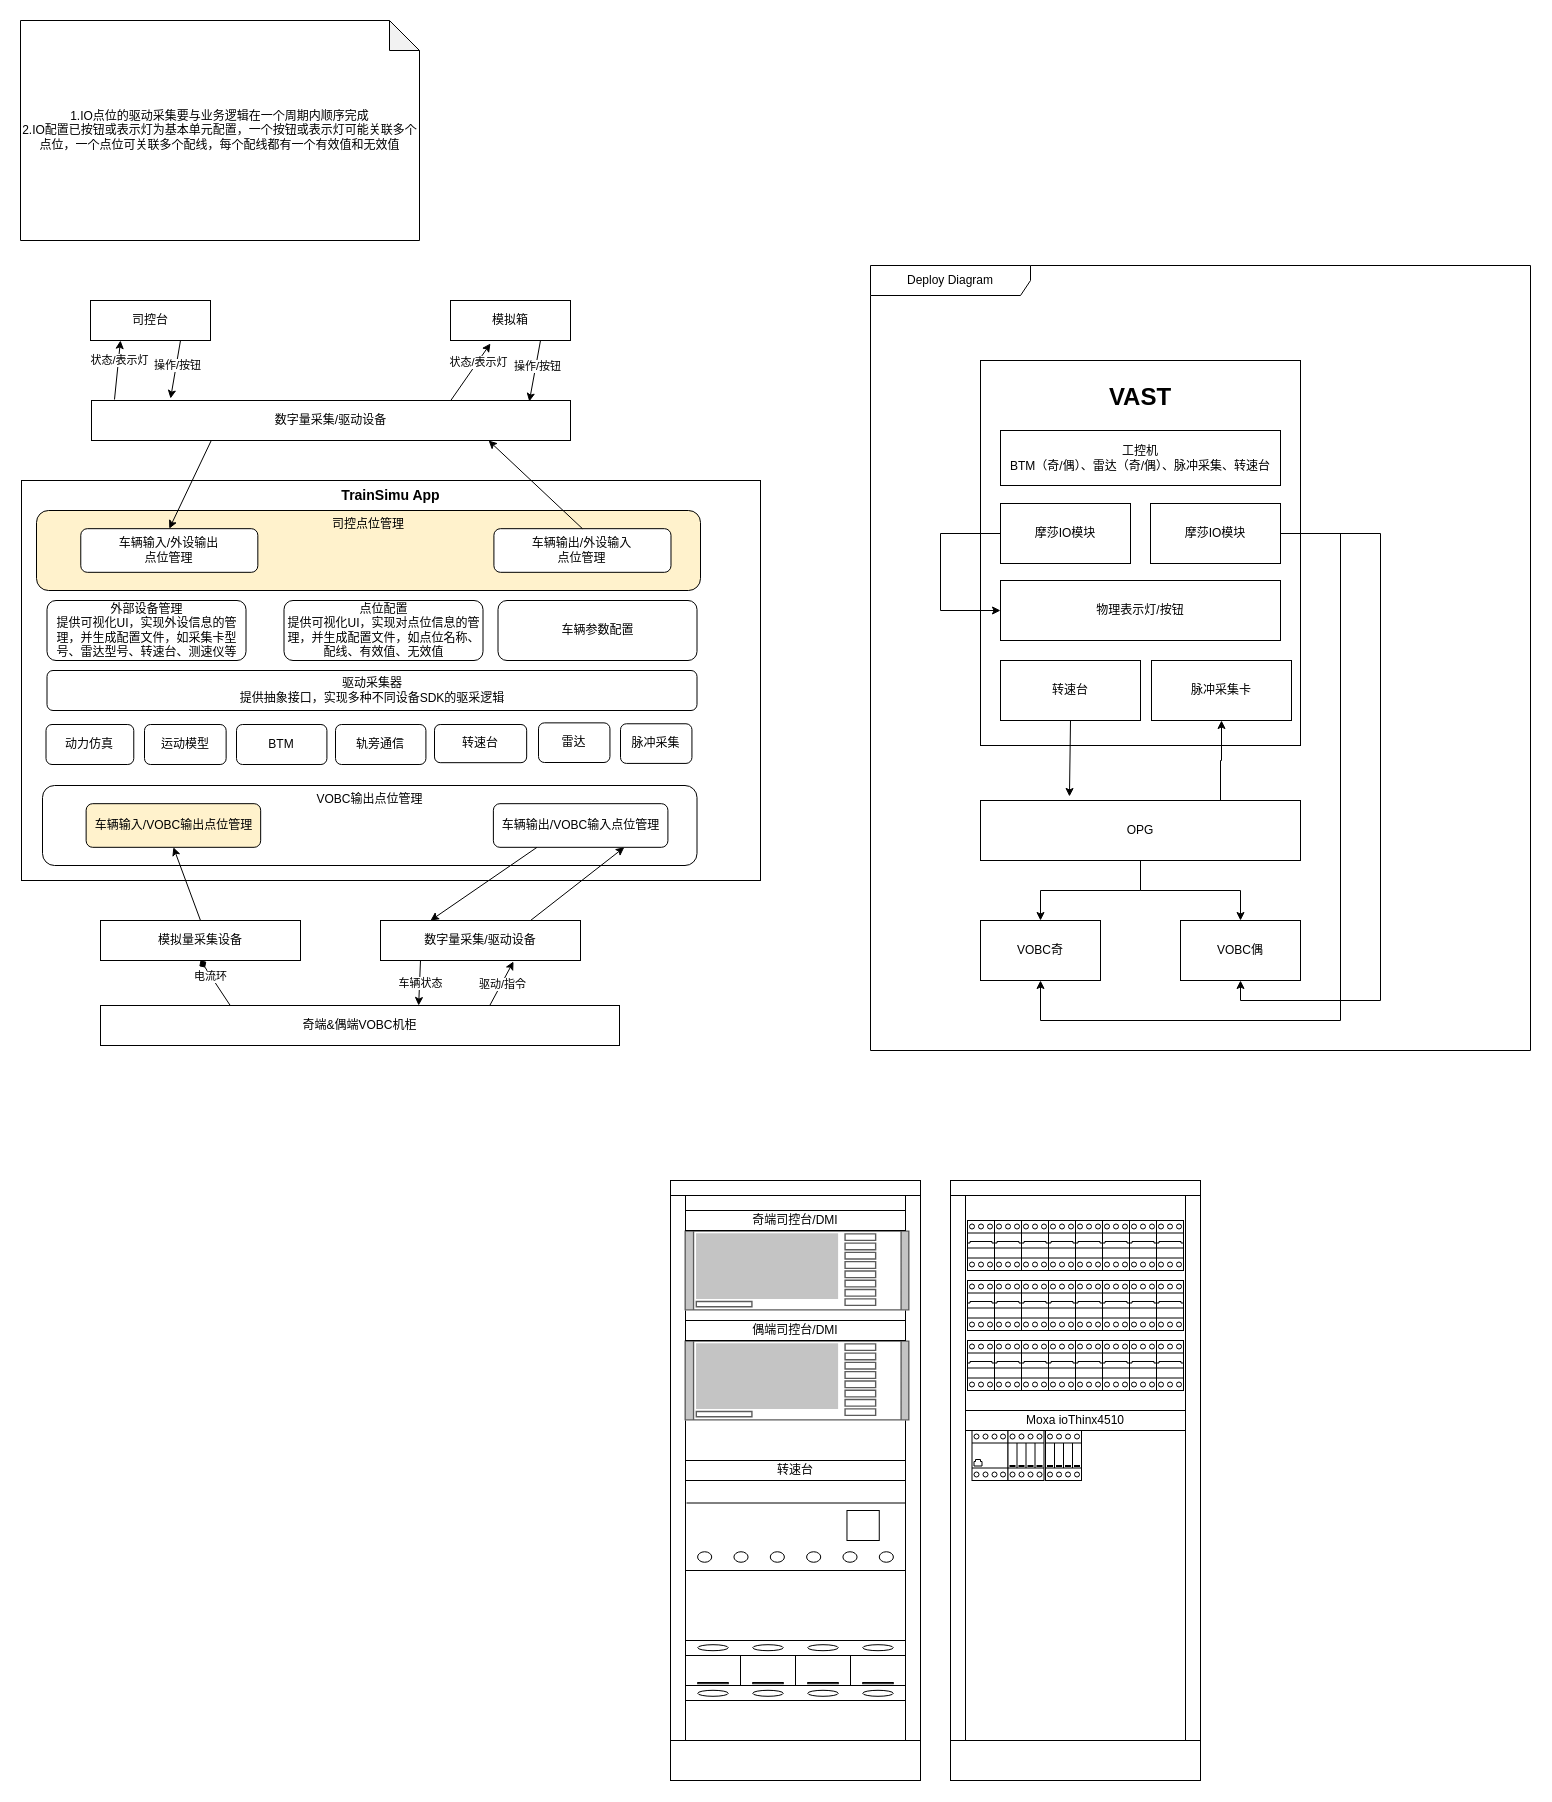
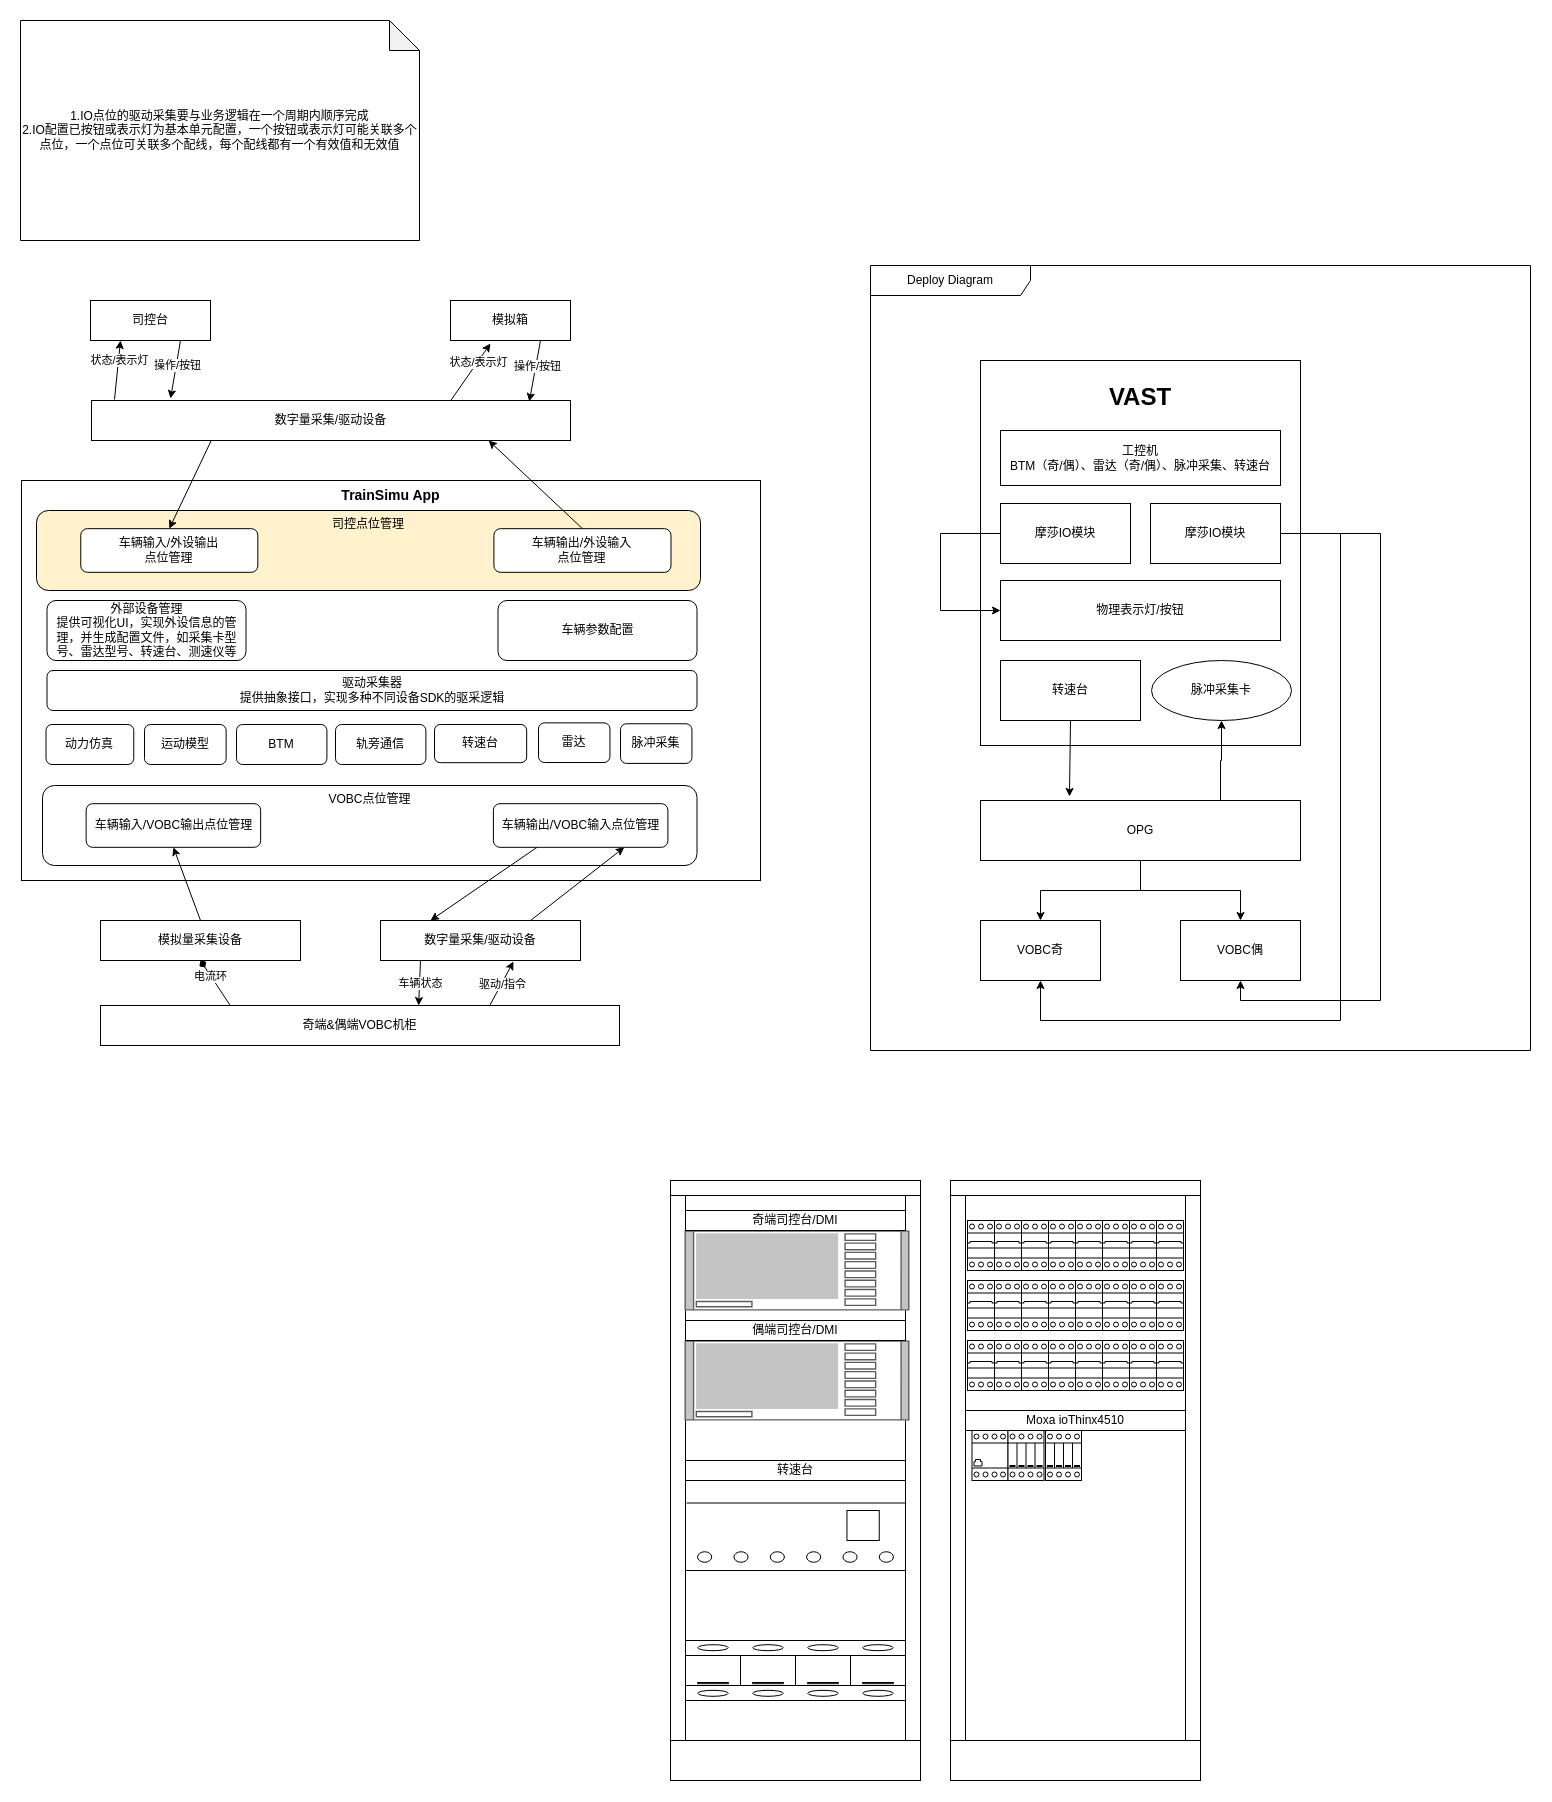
node "点位配置 提供可视化UI，实现对点位信息的管理，并生成配置文件，如点位名称、配线、有效值、无效值": removed
node "脉冲采集卡": shape rectangle -> ellipse
node "VOBC输出点位管理": label "VOBC输出点位管理" -> "VOBC点位管理"
node "车辆输入/VOBC输出点位管理": fillcolor #fff2cc -> #ffffff
